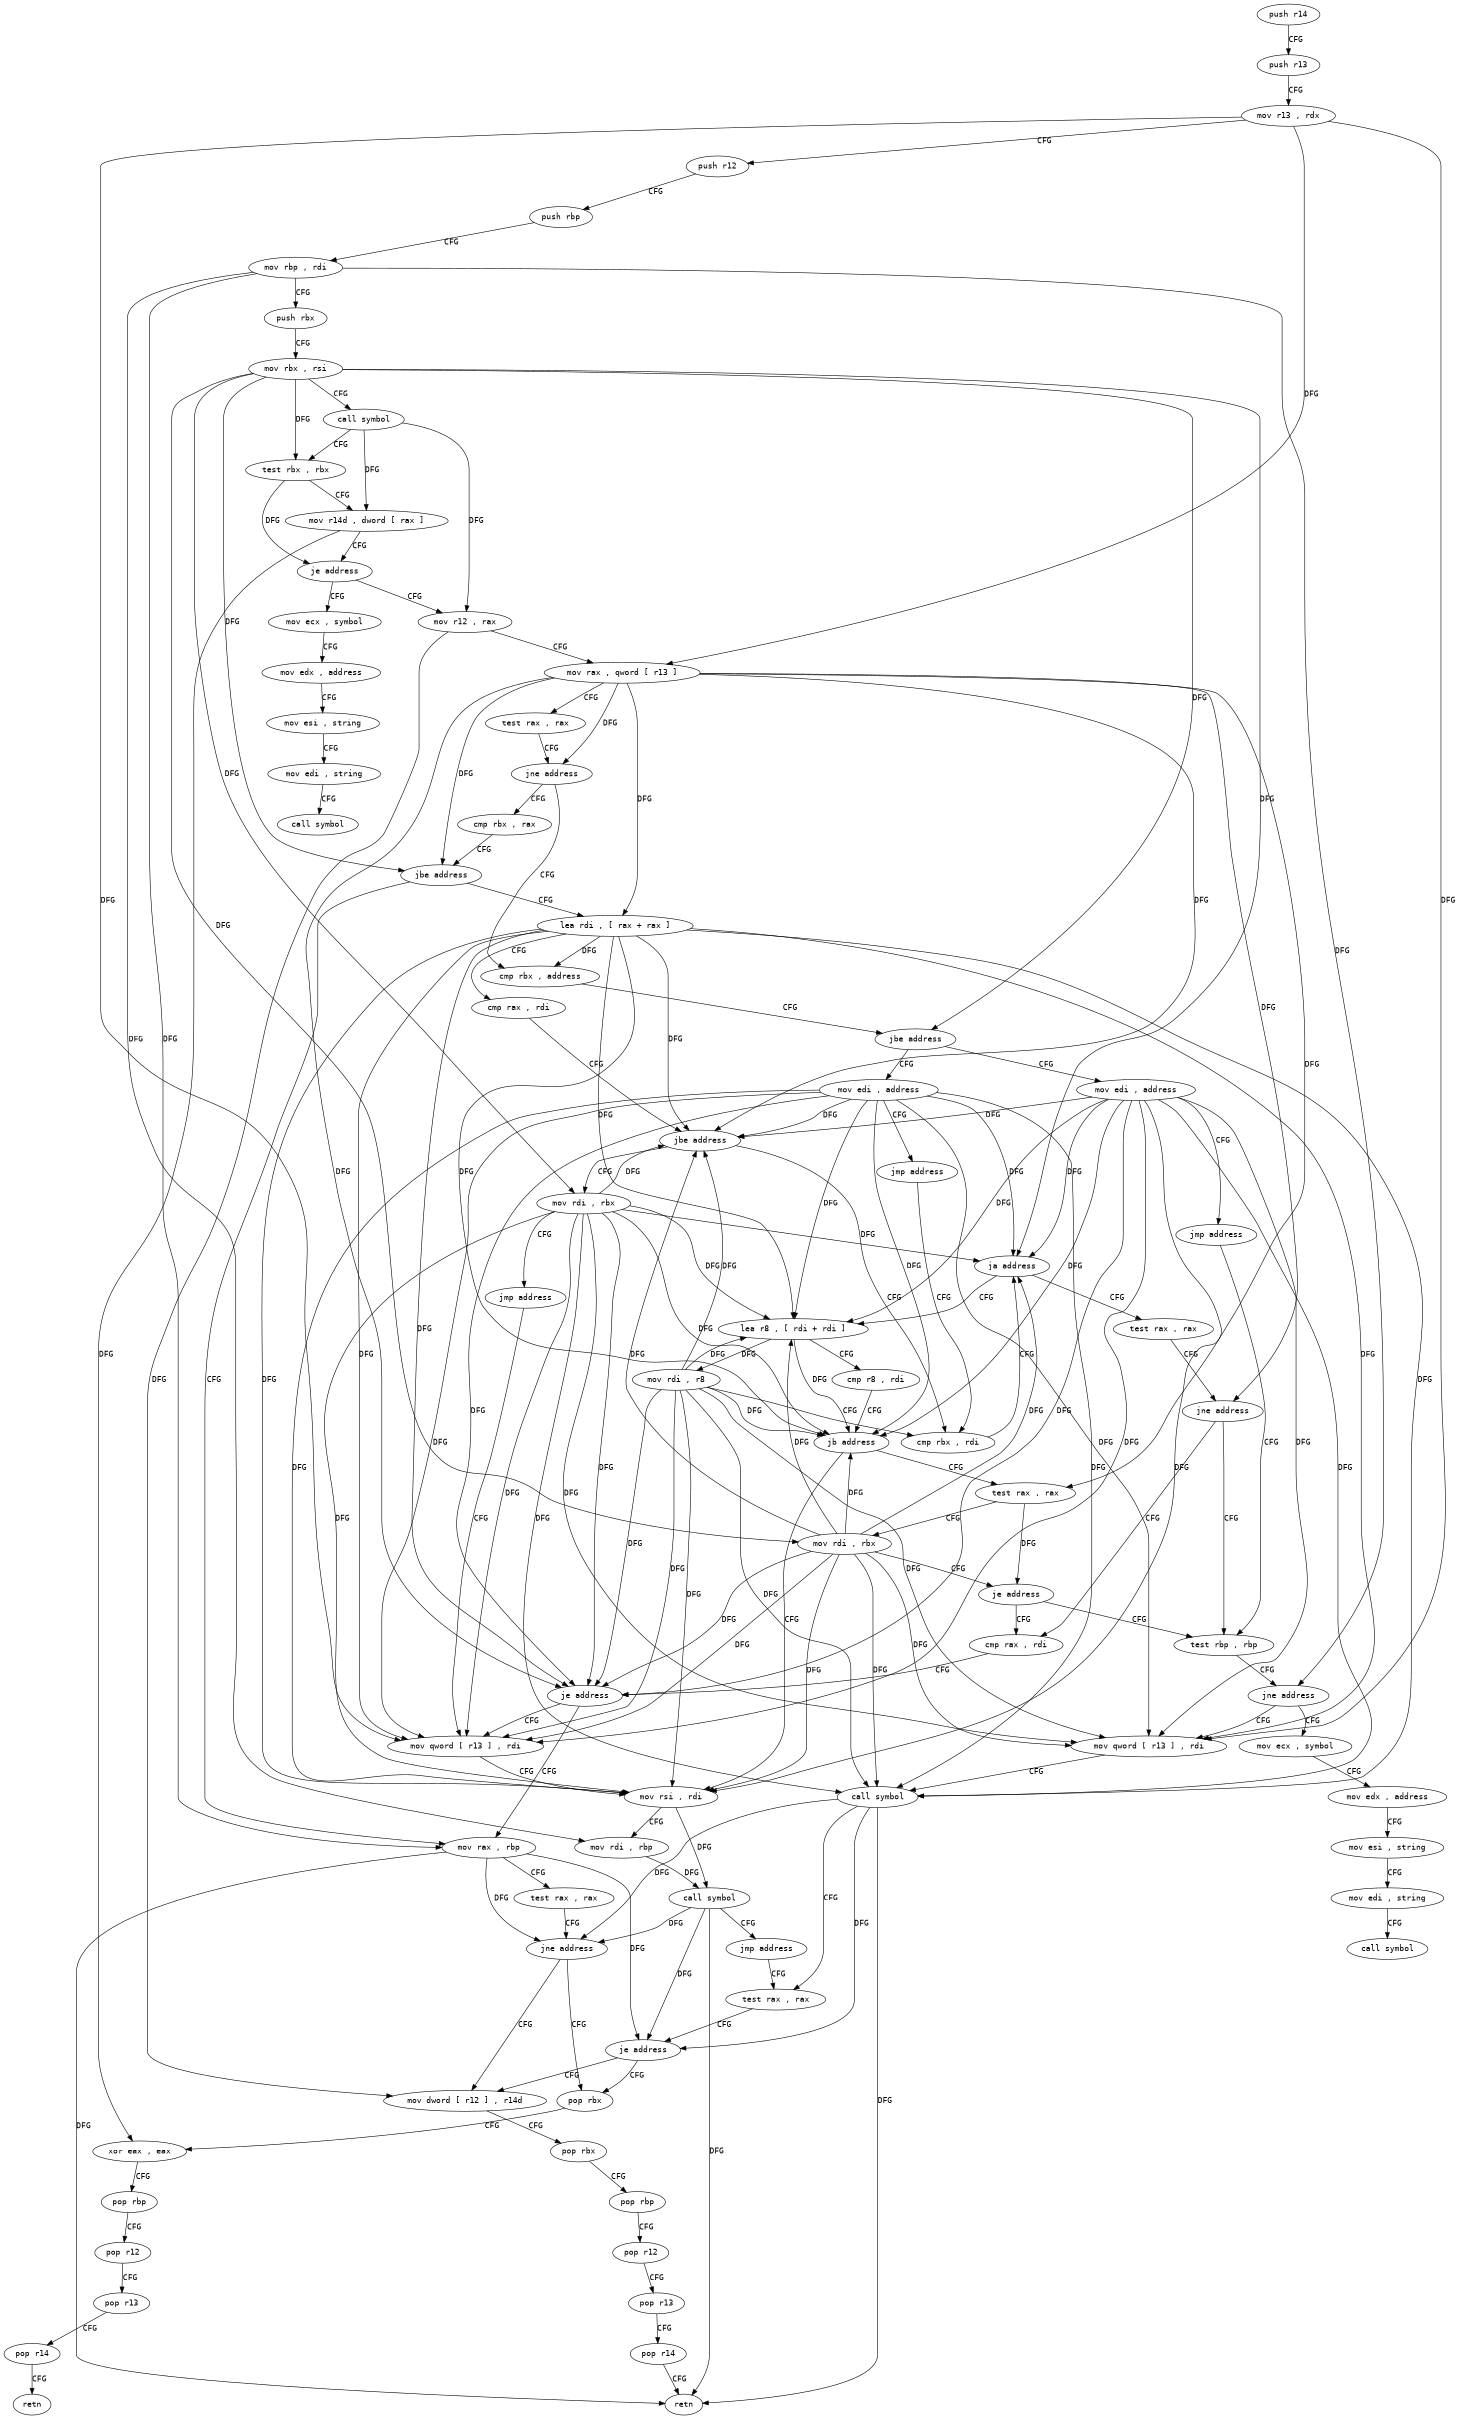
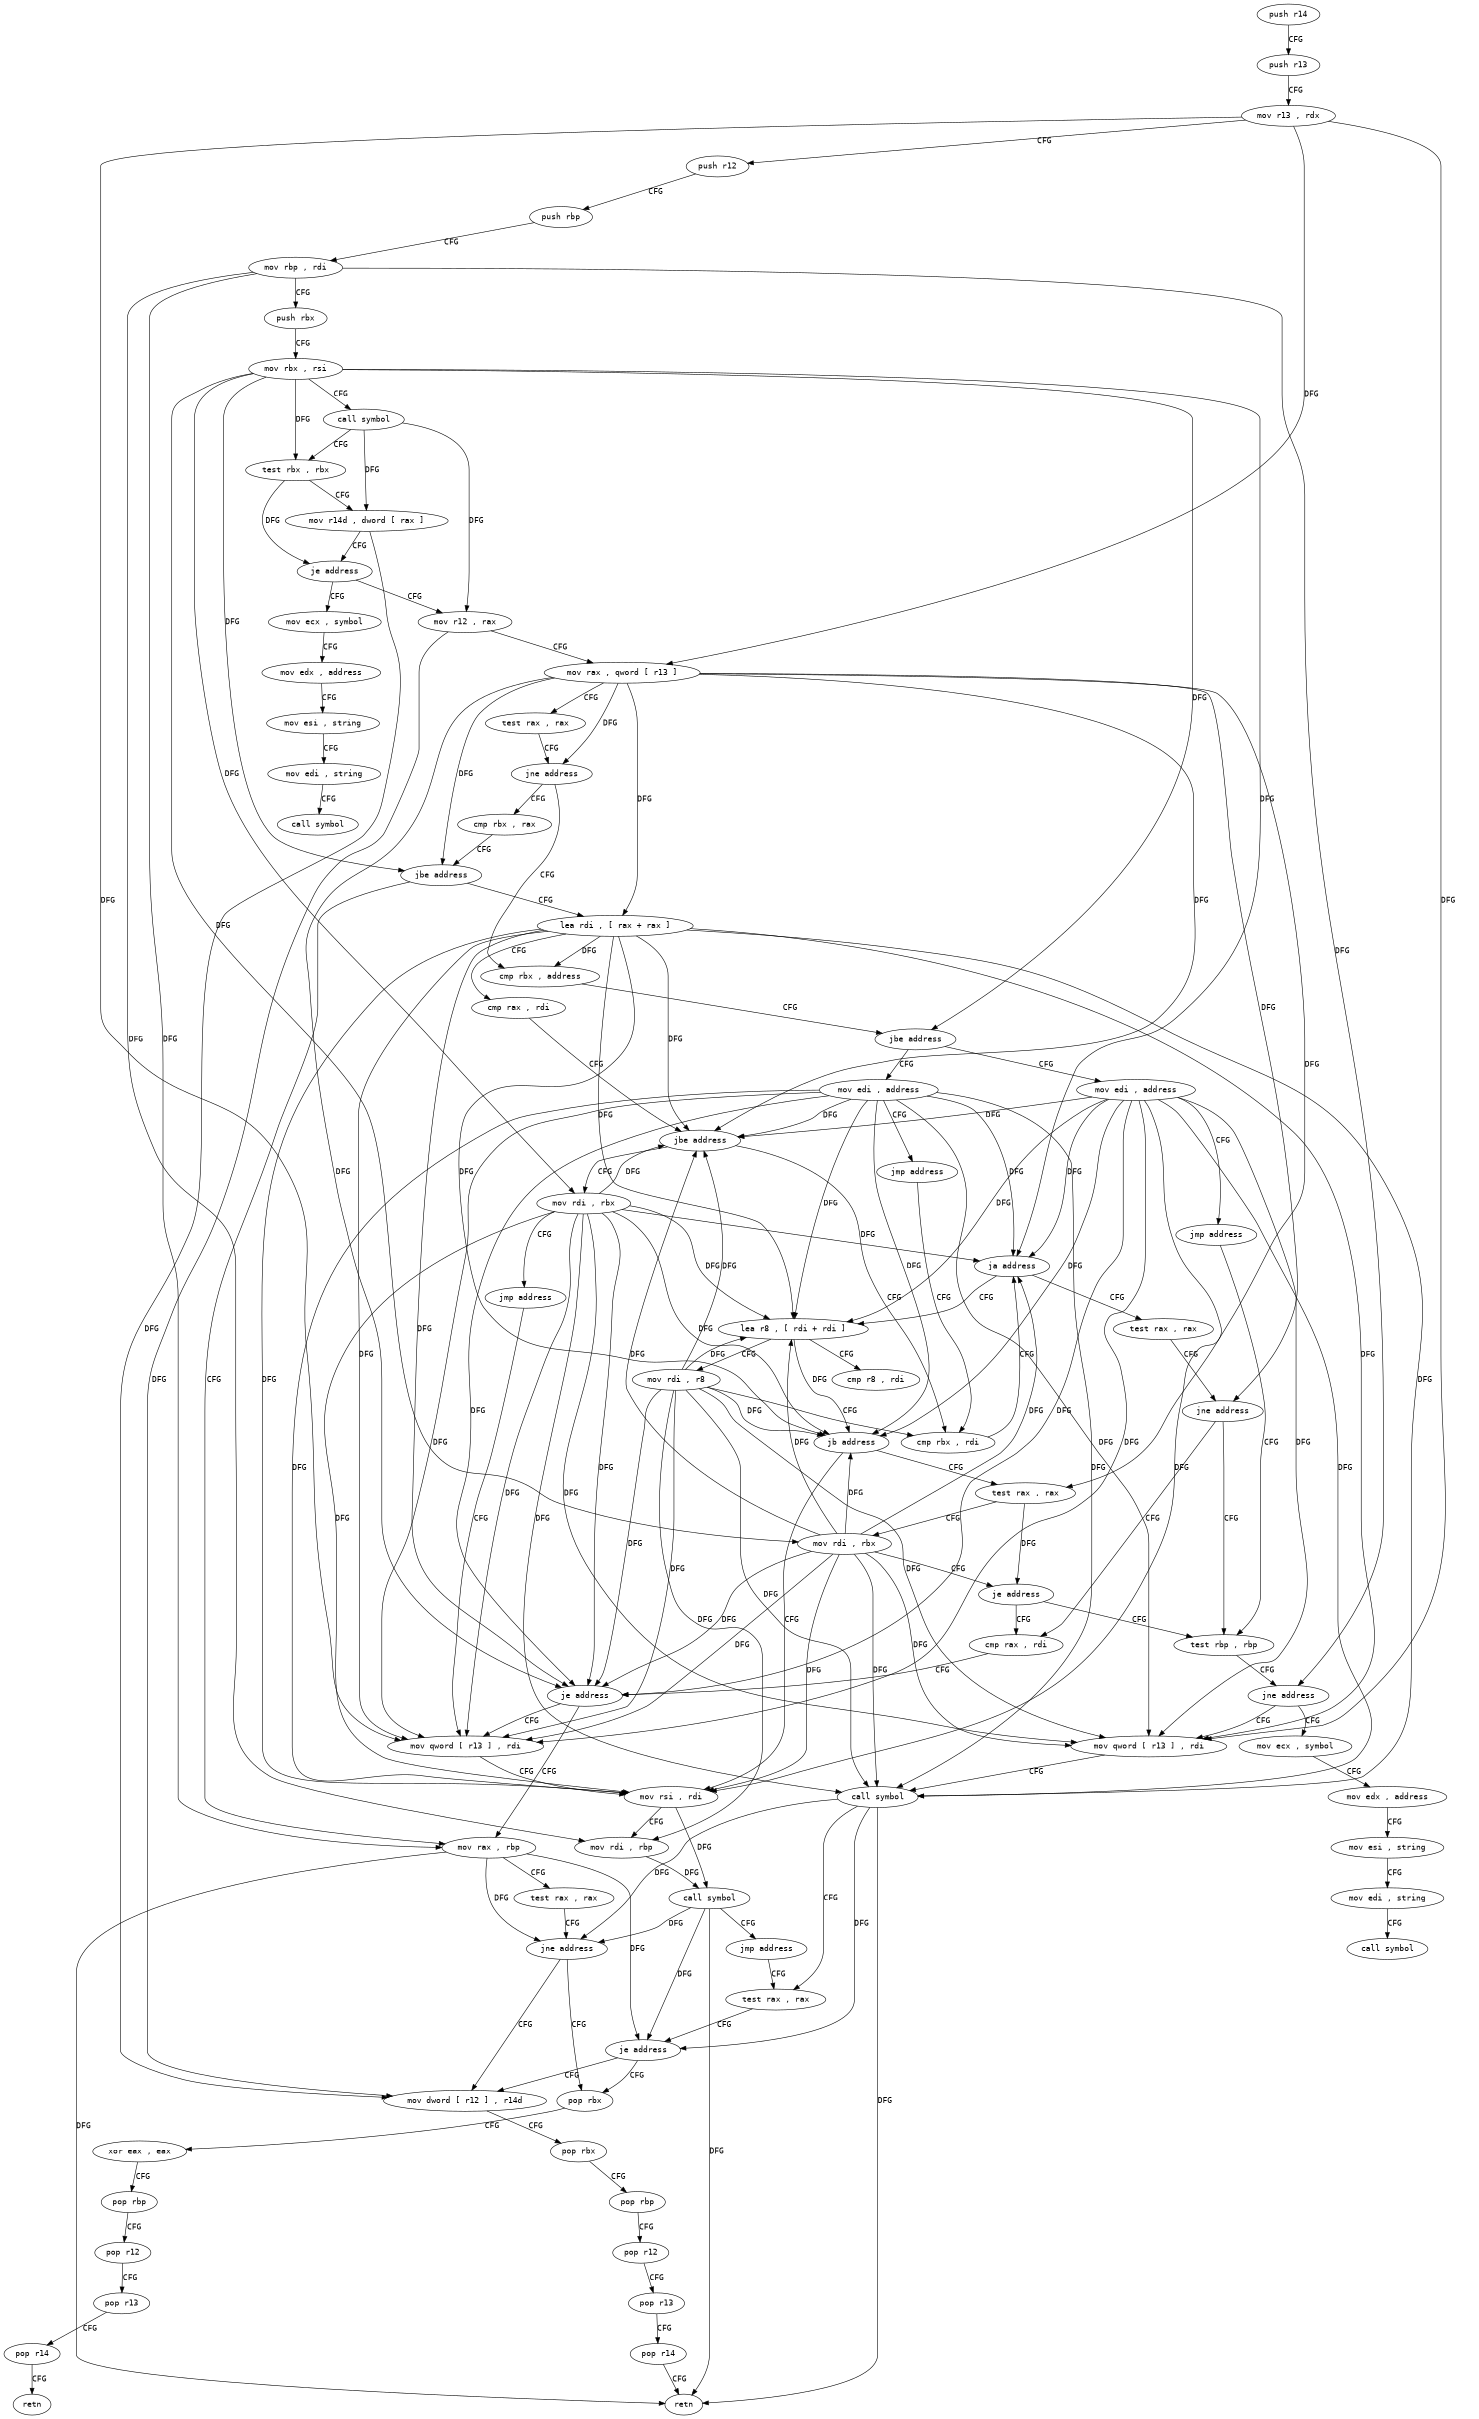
edge "mov r14d , dword [ rax ]" -> "xor eax , eax": now "mov r14d , dword [ rax ]" -> "mov dword [ r12 ] , r14d"
edge "lea r8 , [ rdi + rdi ]" -> "mov rdi , r8": label "DFG" -> "CFG"
edge "cmp r8 , rdi" -> "jb address": removed, label "CFG"
edge "mov rdi , r8" -> "mov rsi , rdi": now "mov rdi , r8" -> "mov rdi , rbp"
